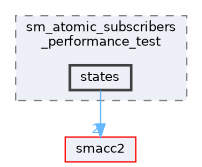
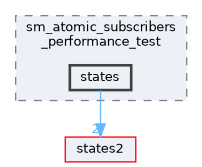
node "smacc2": label "smacc2" -> "states2"
